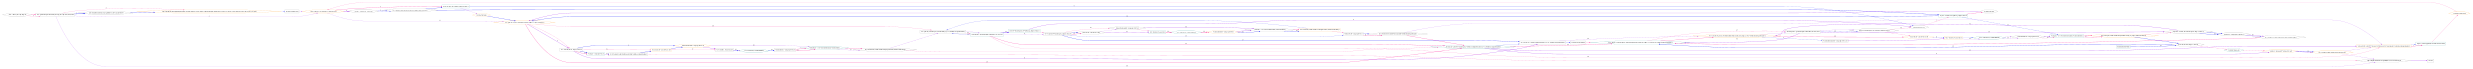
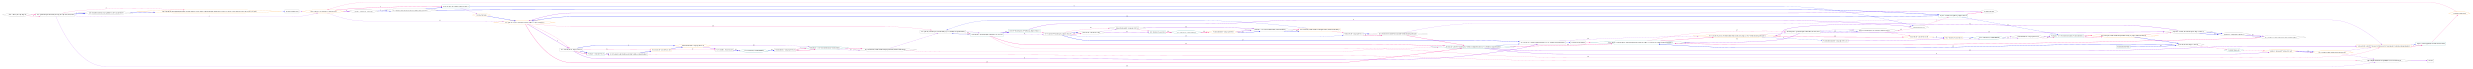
edge "store i8* %incdec.ptr9.i, i8** @func.q, align 8, !tbaa !2" -> "Node0x560cb416f318": reversed
